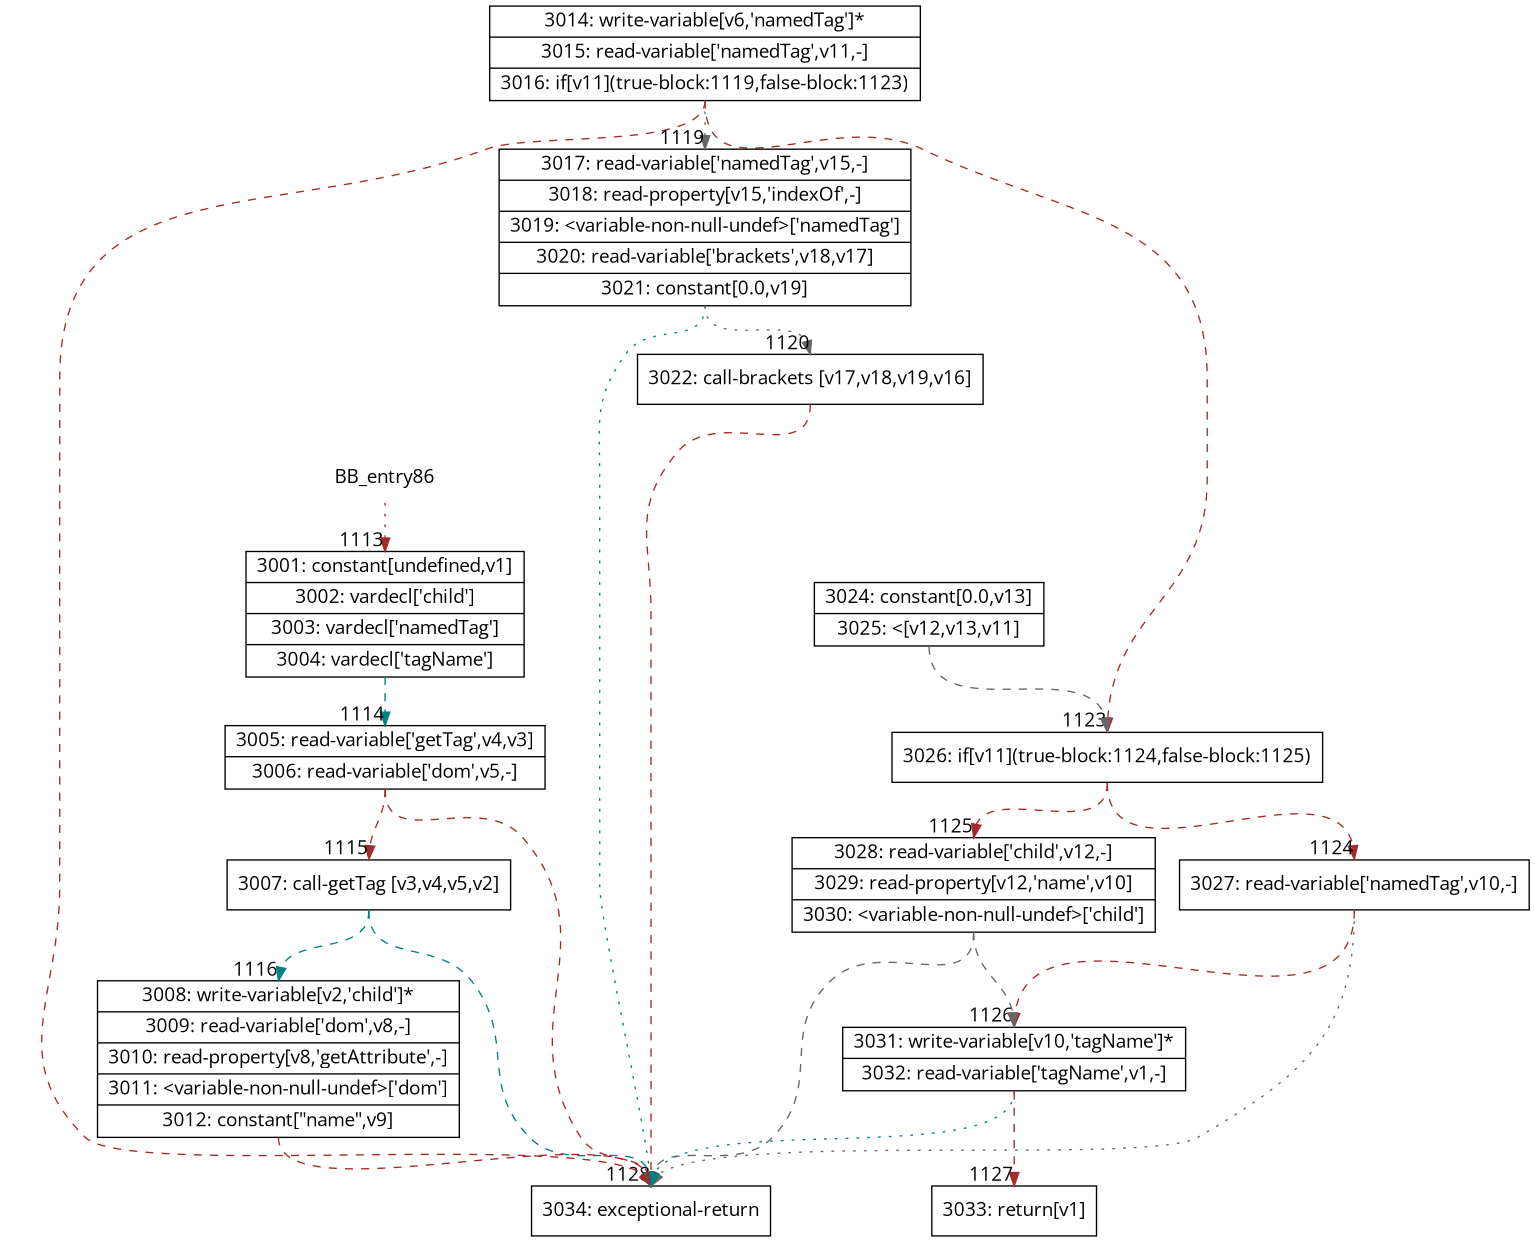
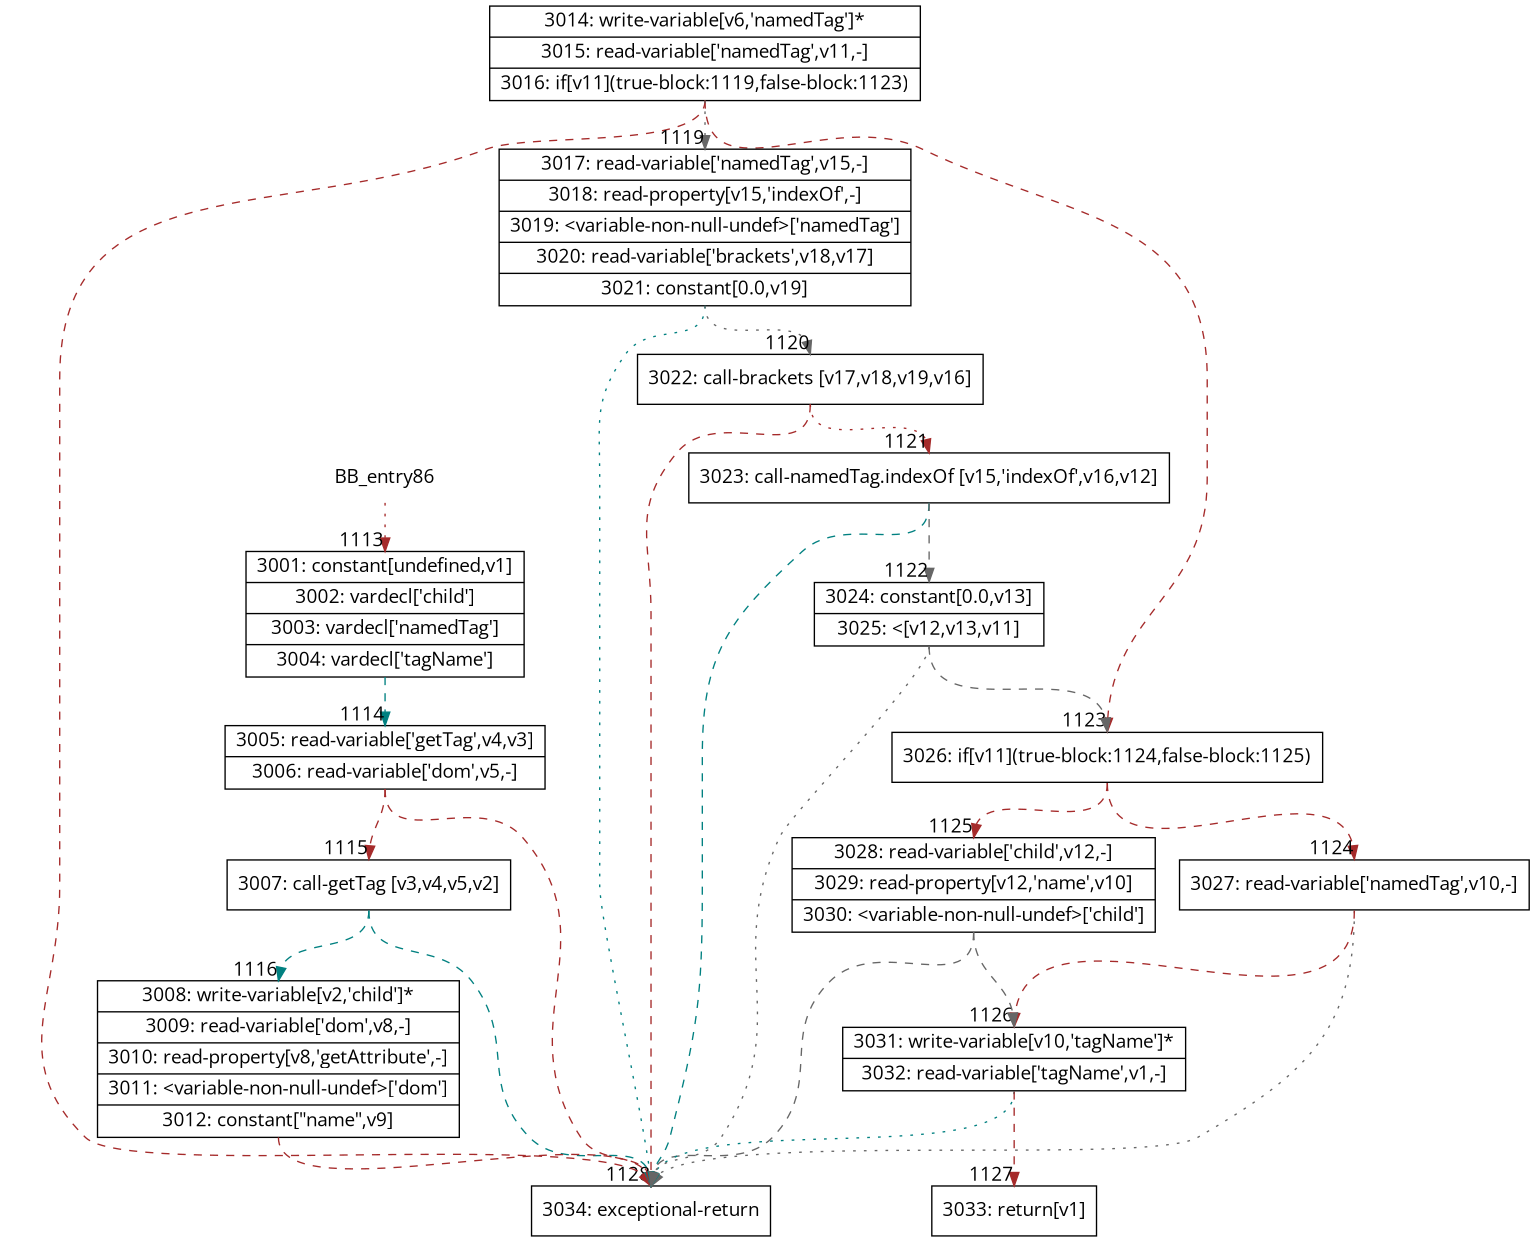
node "3023: call-namedTag.indexOf [v15,'indexOf',v16,v12]": added
edge "3024: constant[0.0,v13]" -> "3034: exceptional-return": added
